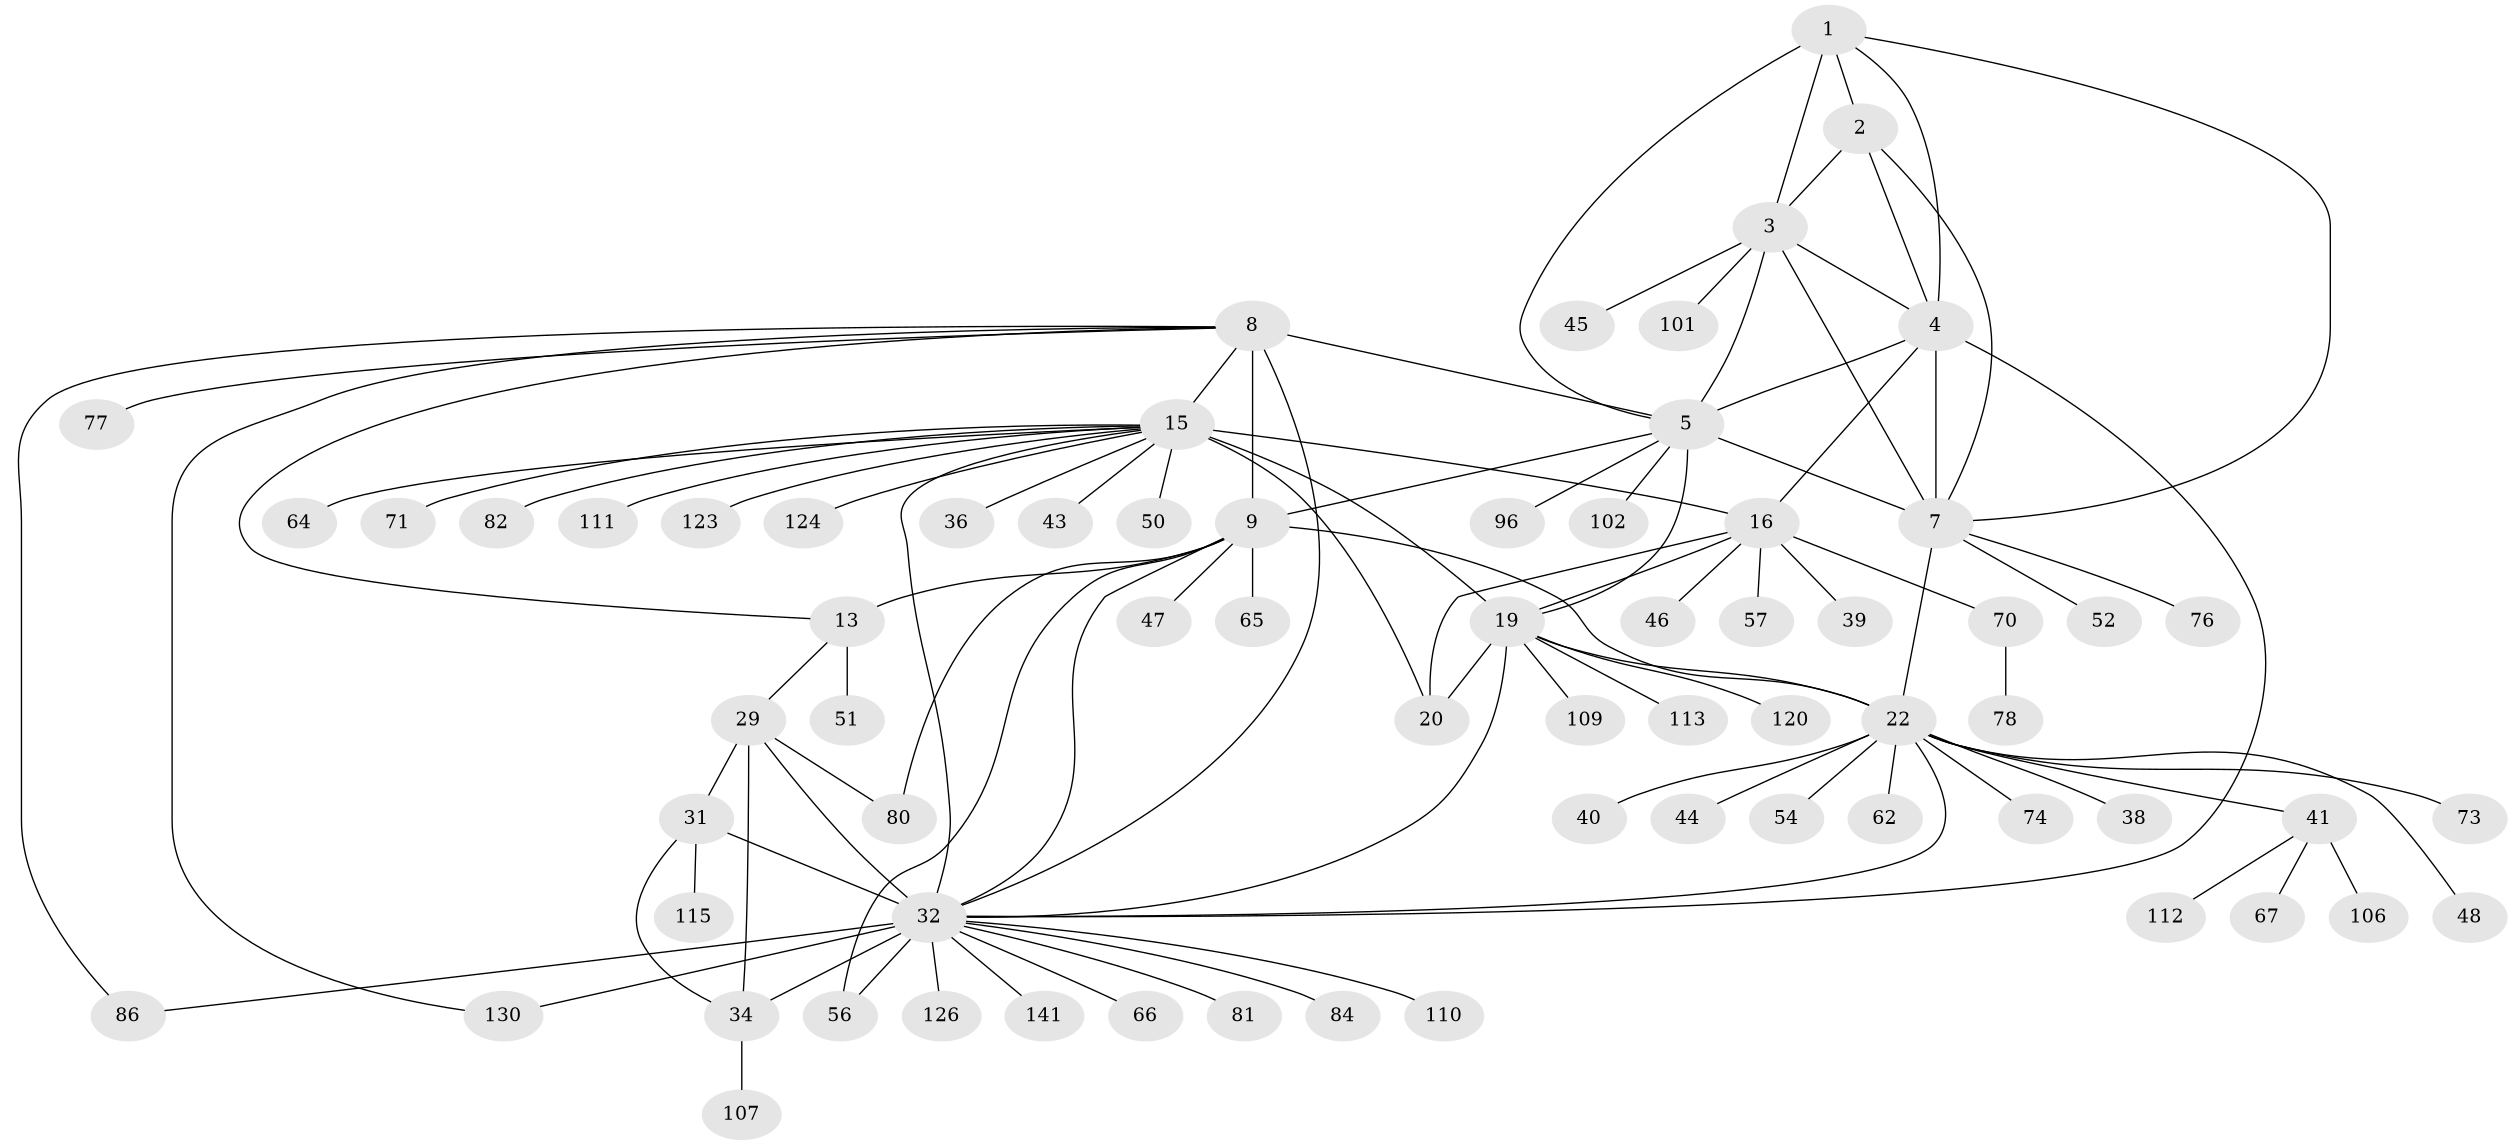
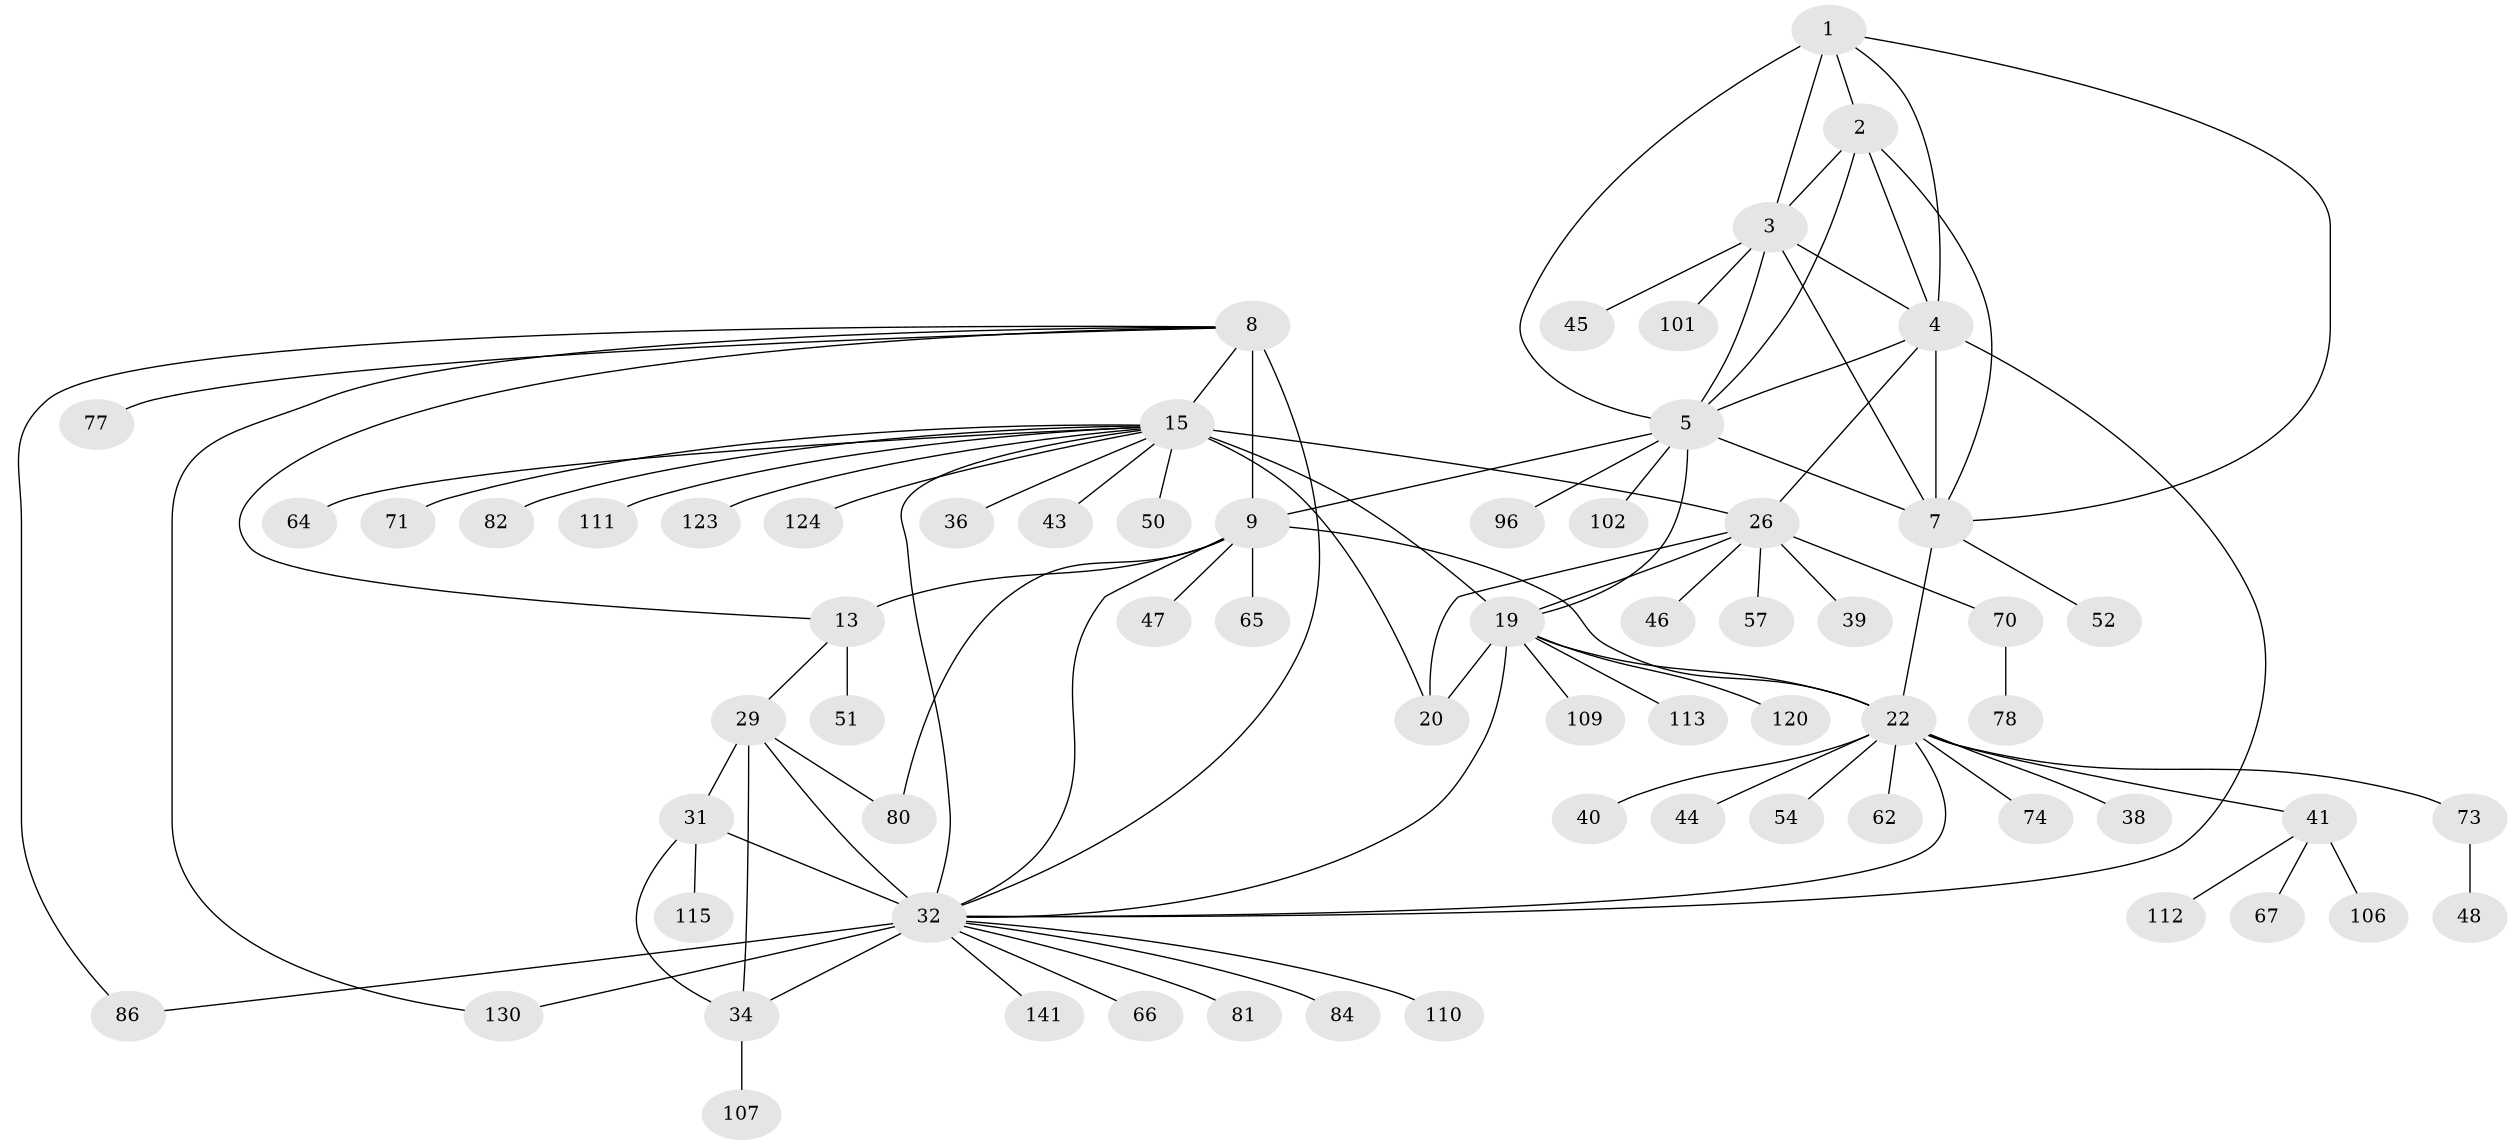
edge "8" -- "5": now "2" -- "5"
node "16": label "16" -> "26"
node "76": removed
edge "22" -- "48": now "73" -- "48"
node "56": removed
node "126": removed
